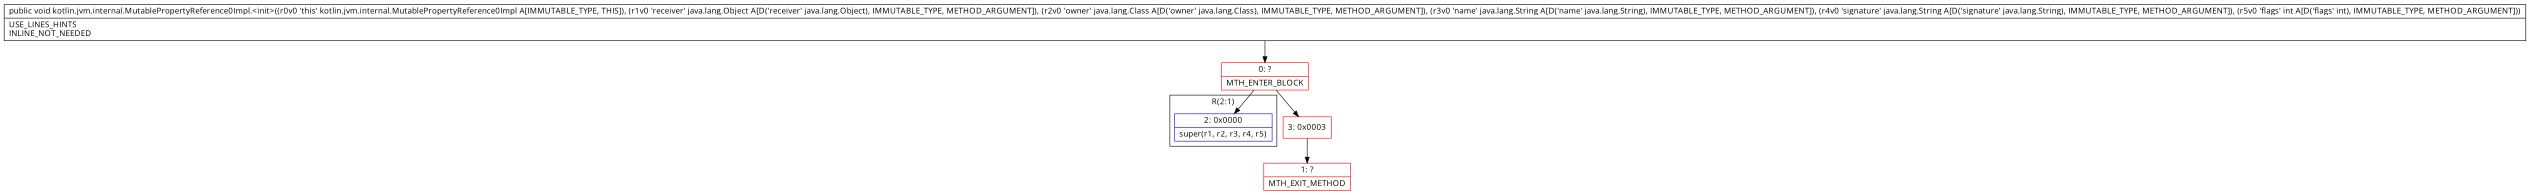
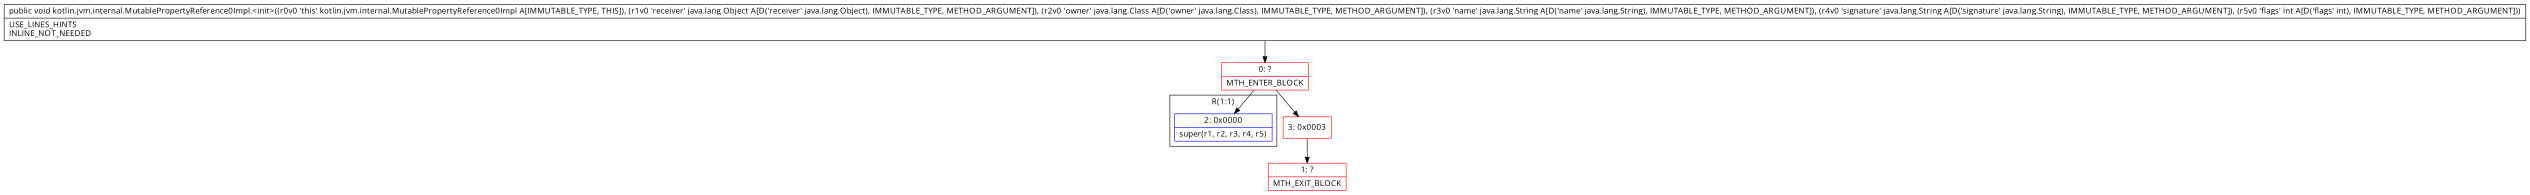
cluster "R(2:1)": label "R(2:1)" -> "R(1:1)"
node "1: ?": text "MTH_EXIT_METHOD" -> "MTH_EXIT_BLOCK"
